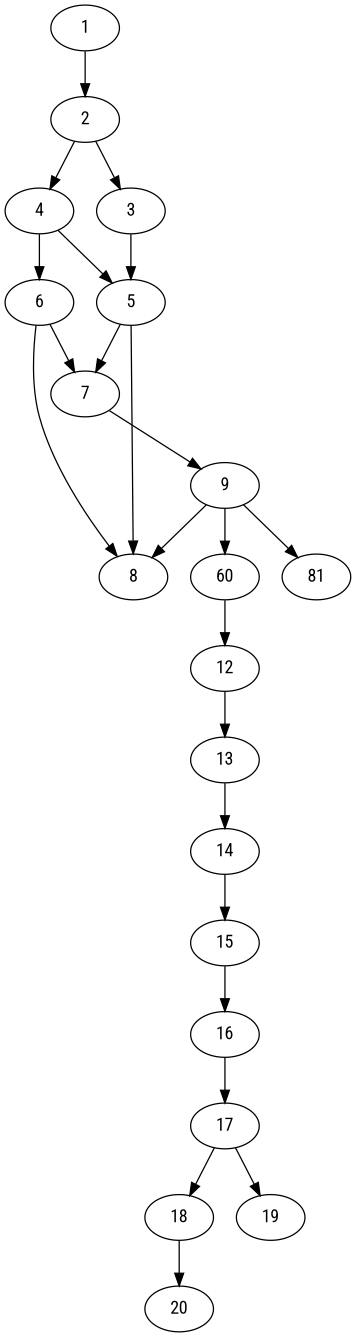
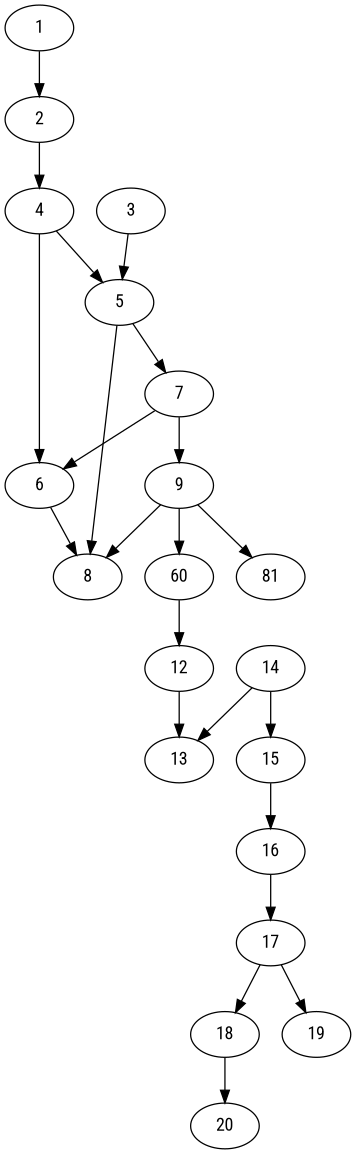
edge "2" -> "3": removed
edge "6" -> "7": reversed
edge "13" -> "14": reversed
